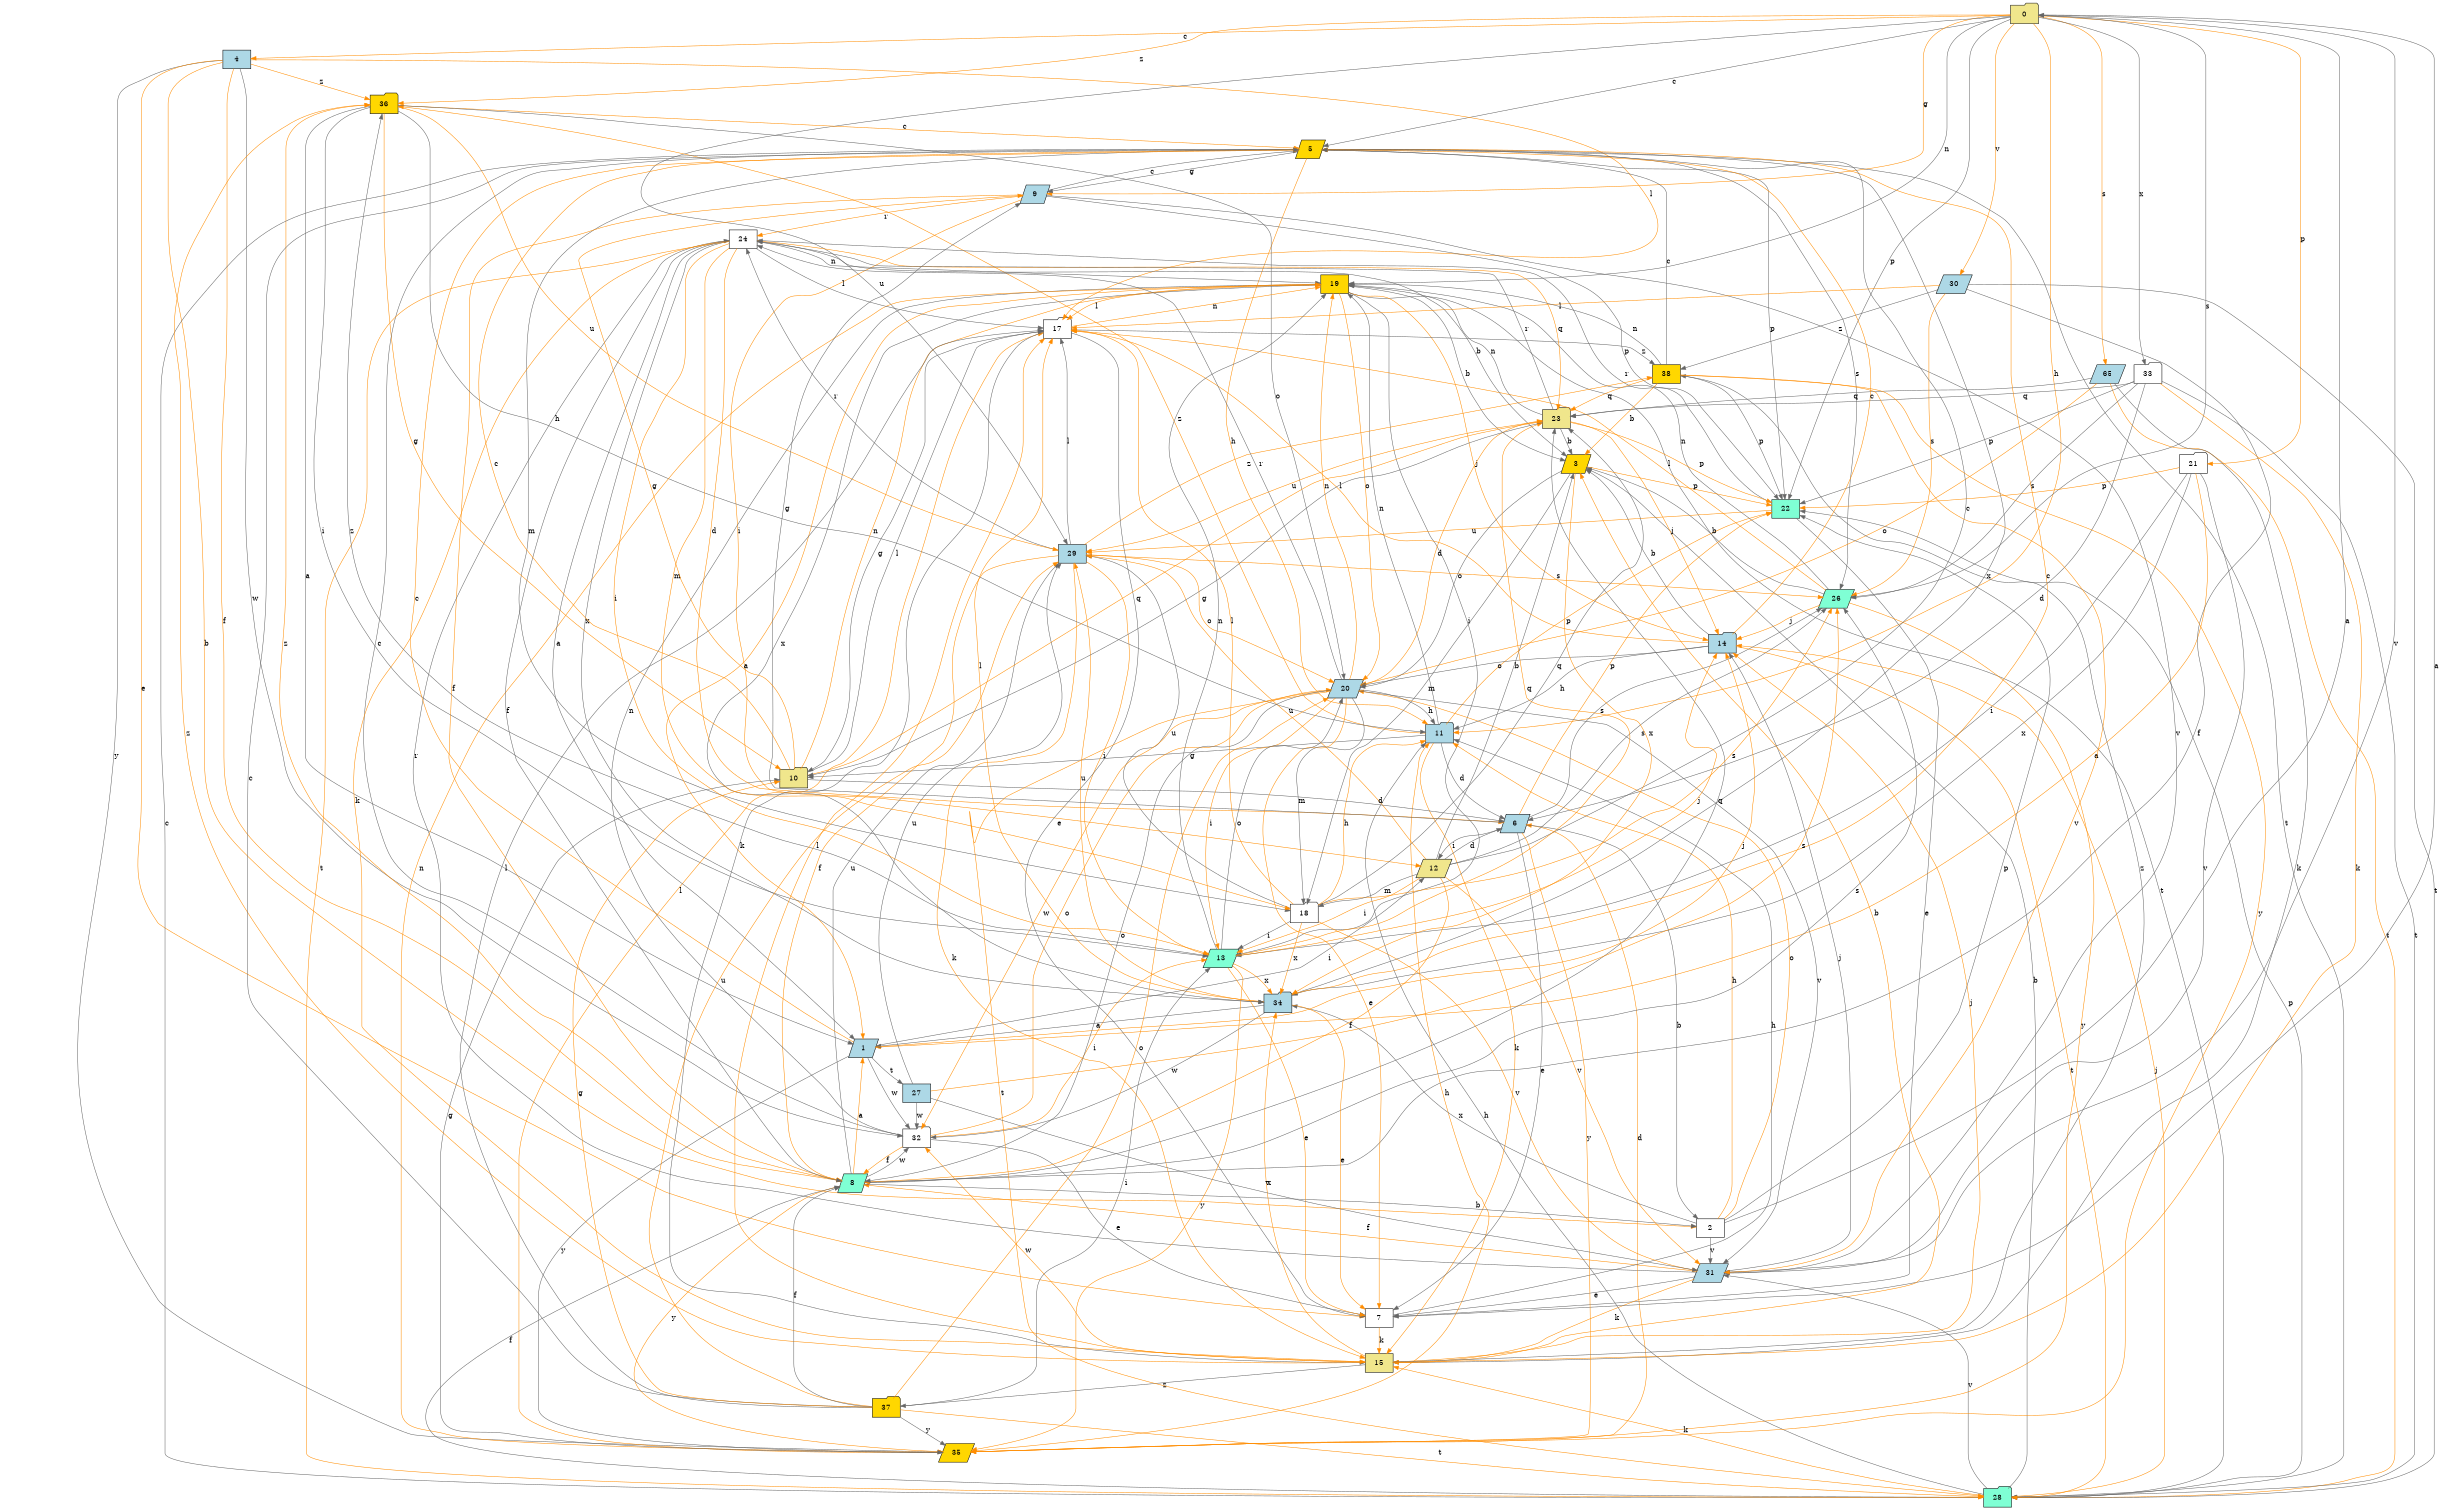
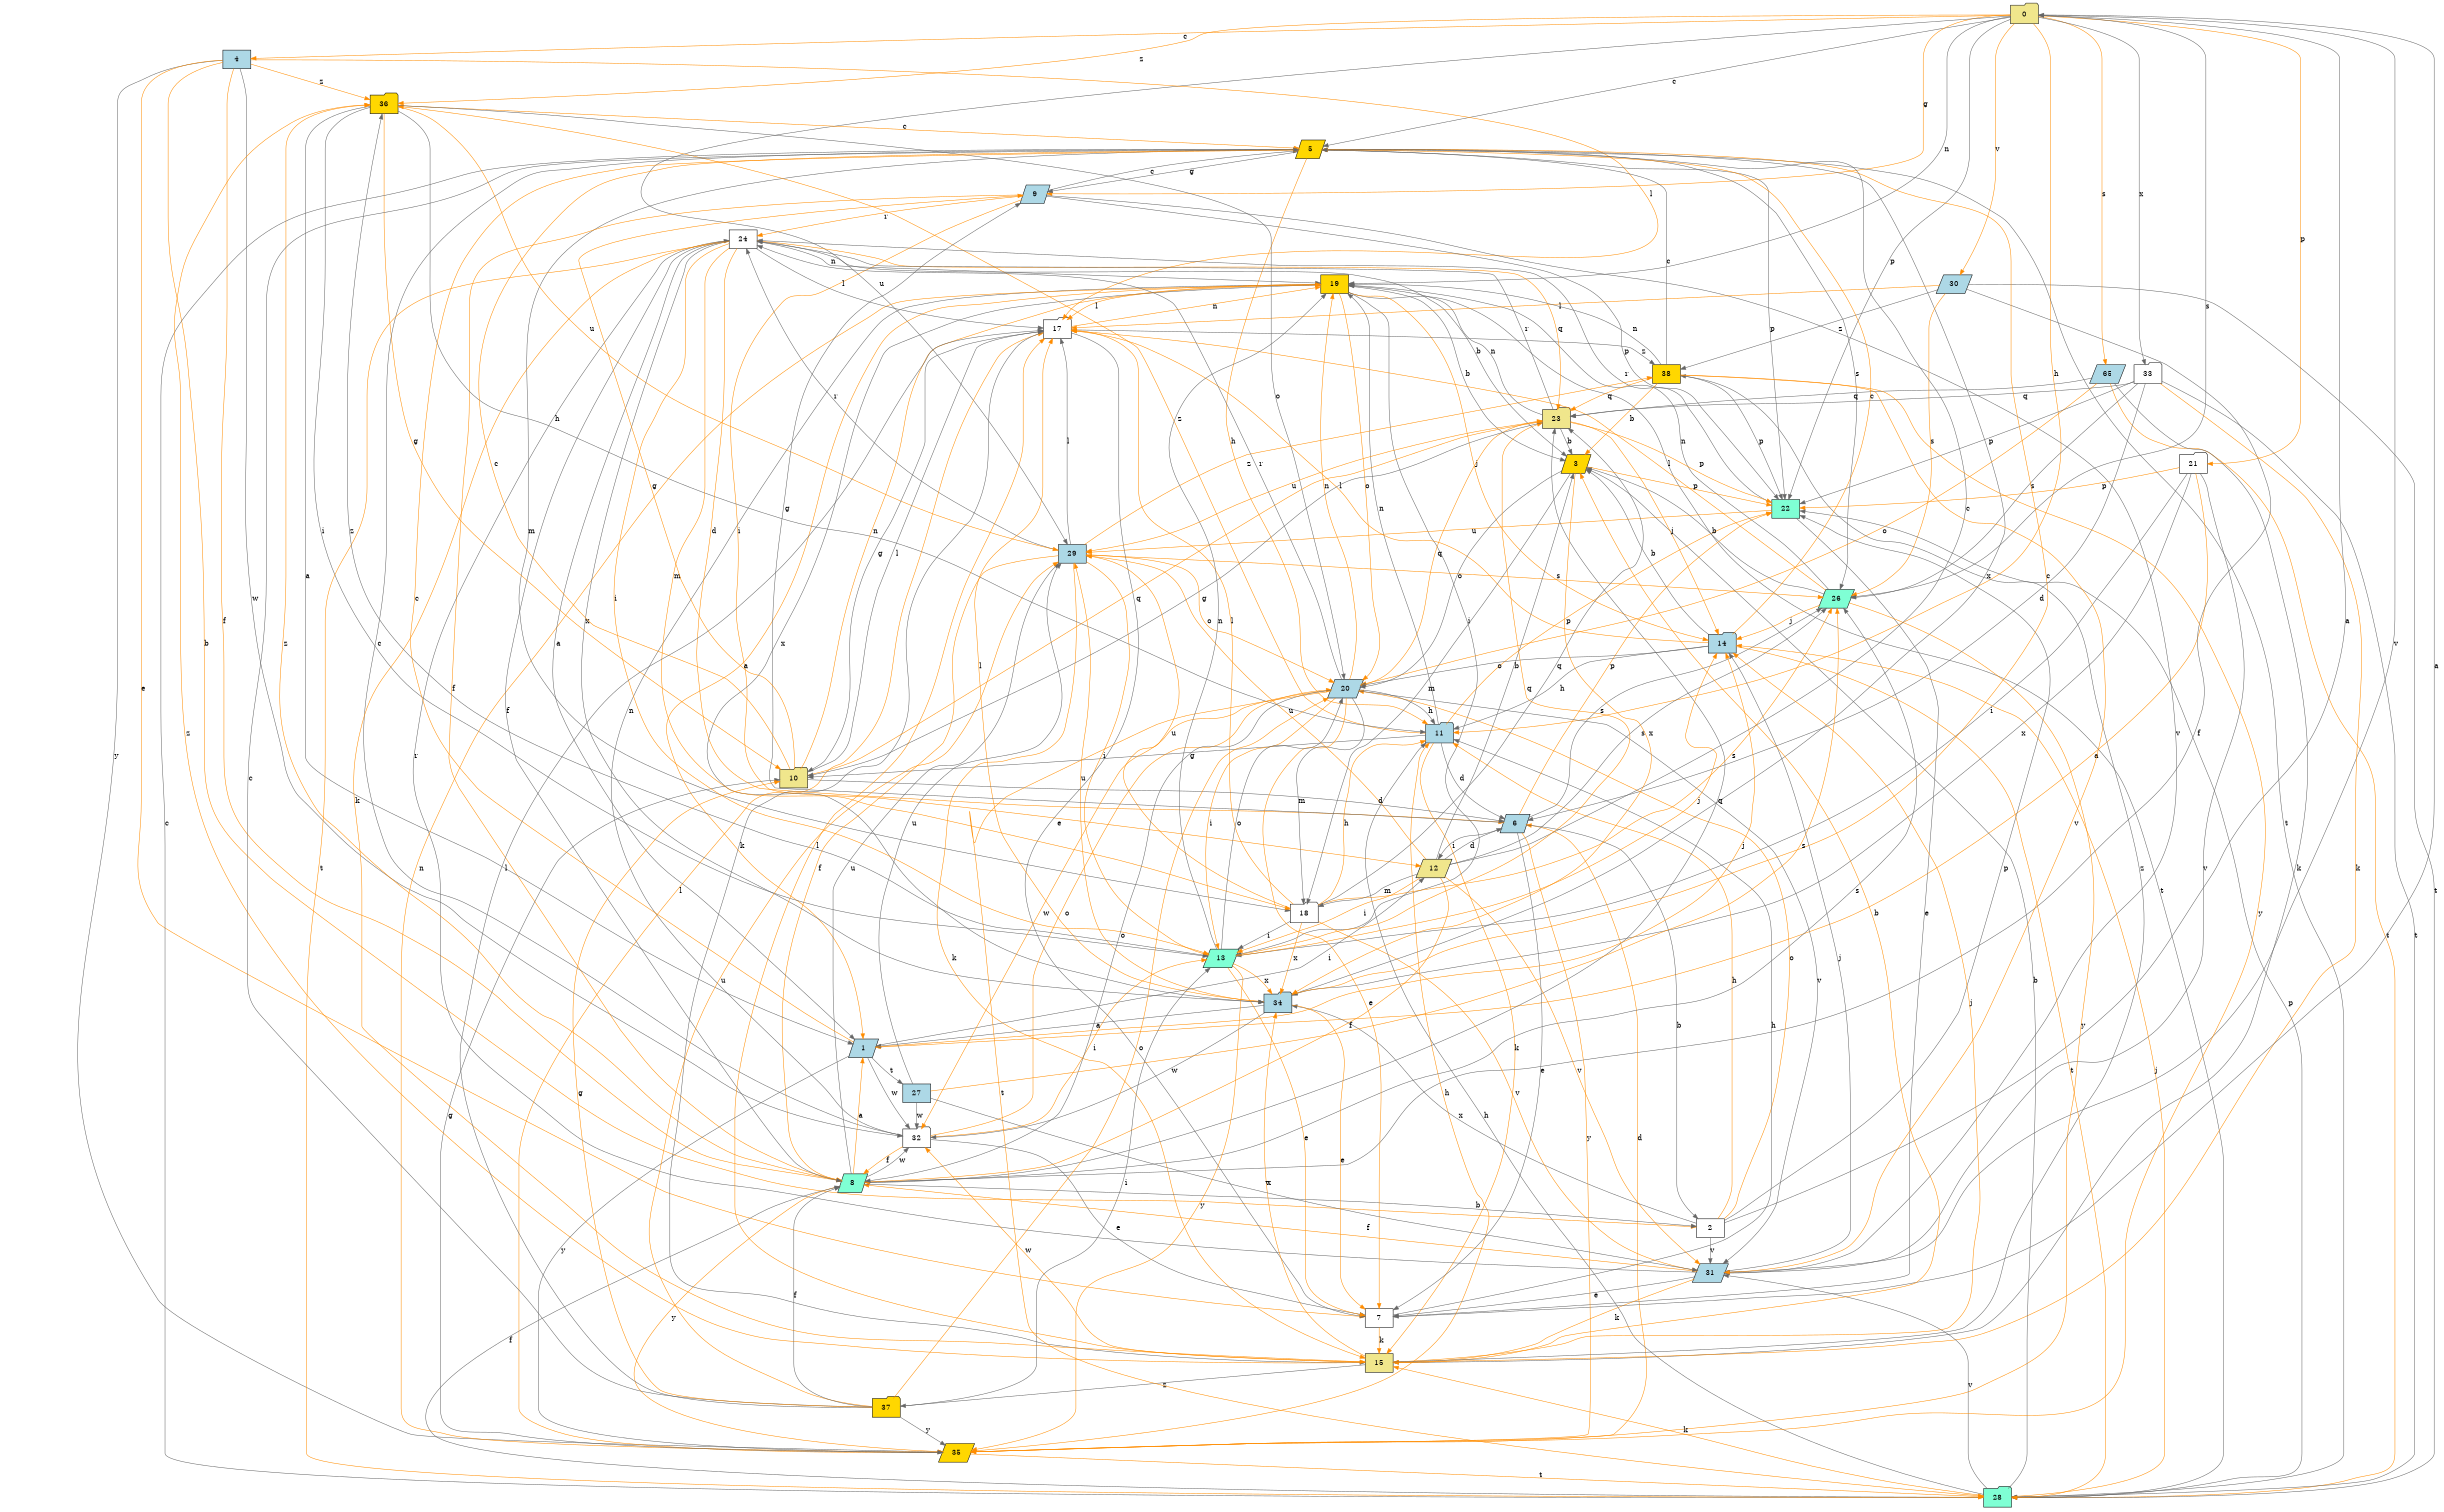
edge "20" -> "23": label "d" -> "q"
edge "18" -> "29": color gray40 -> darkorange
edge "37" -> "28": now "35" -> "28"
